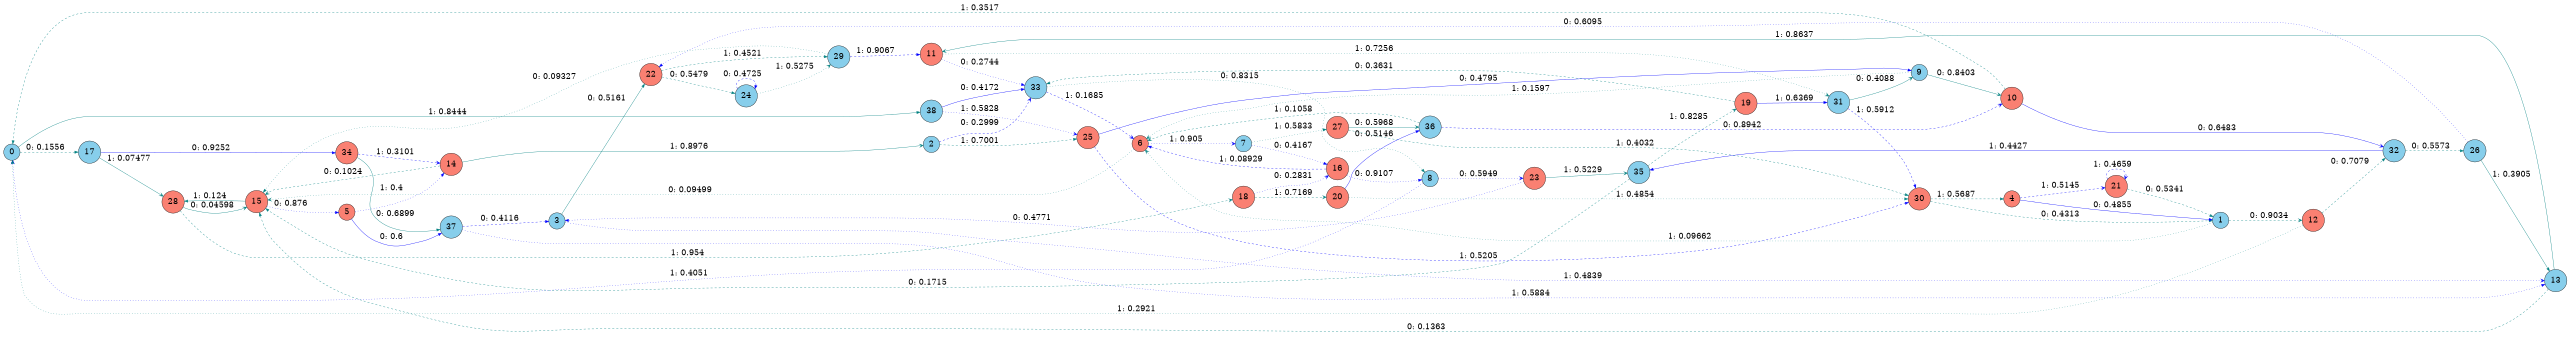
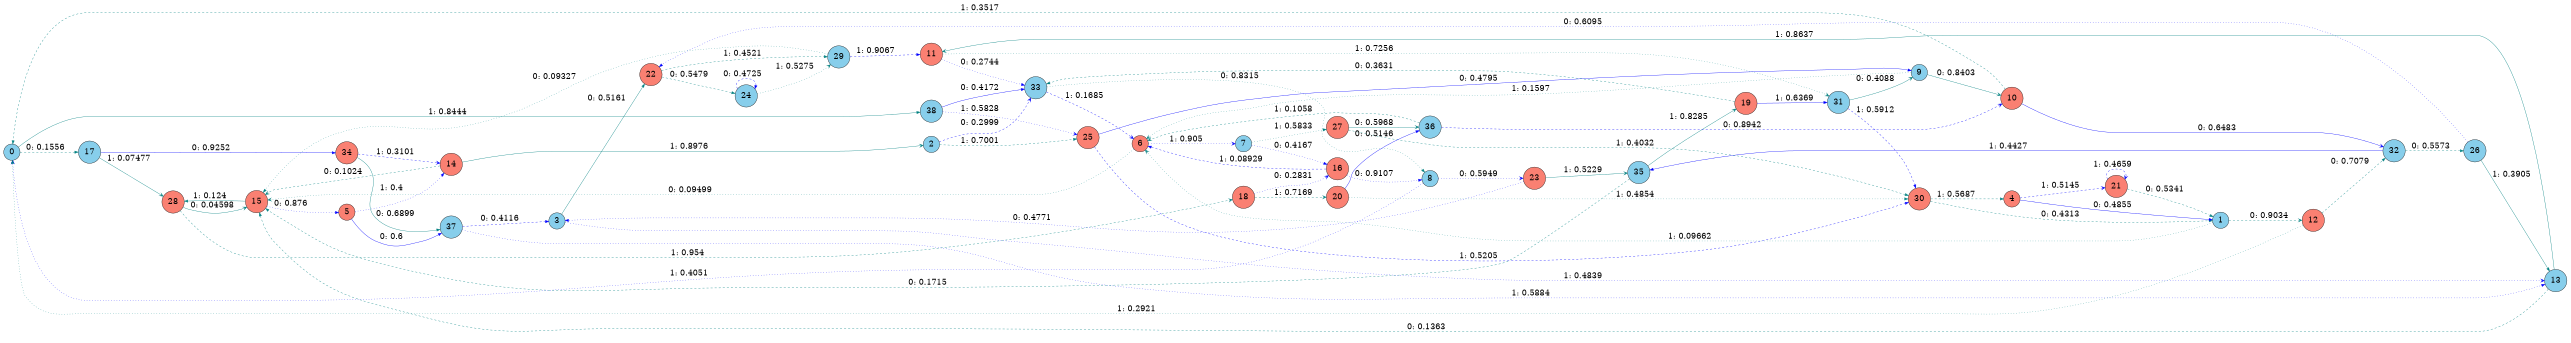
edge "35" -> "19": style dashed -> solid
